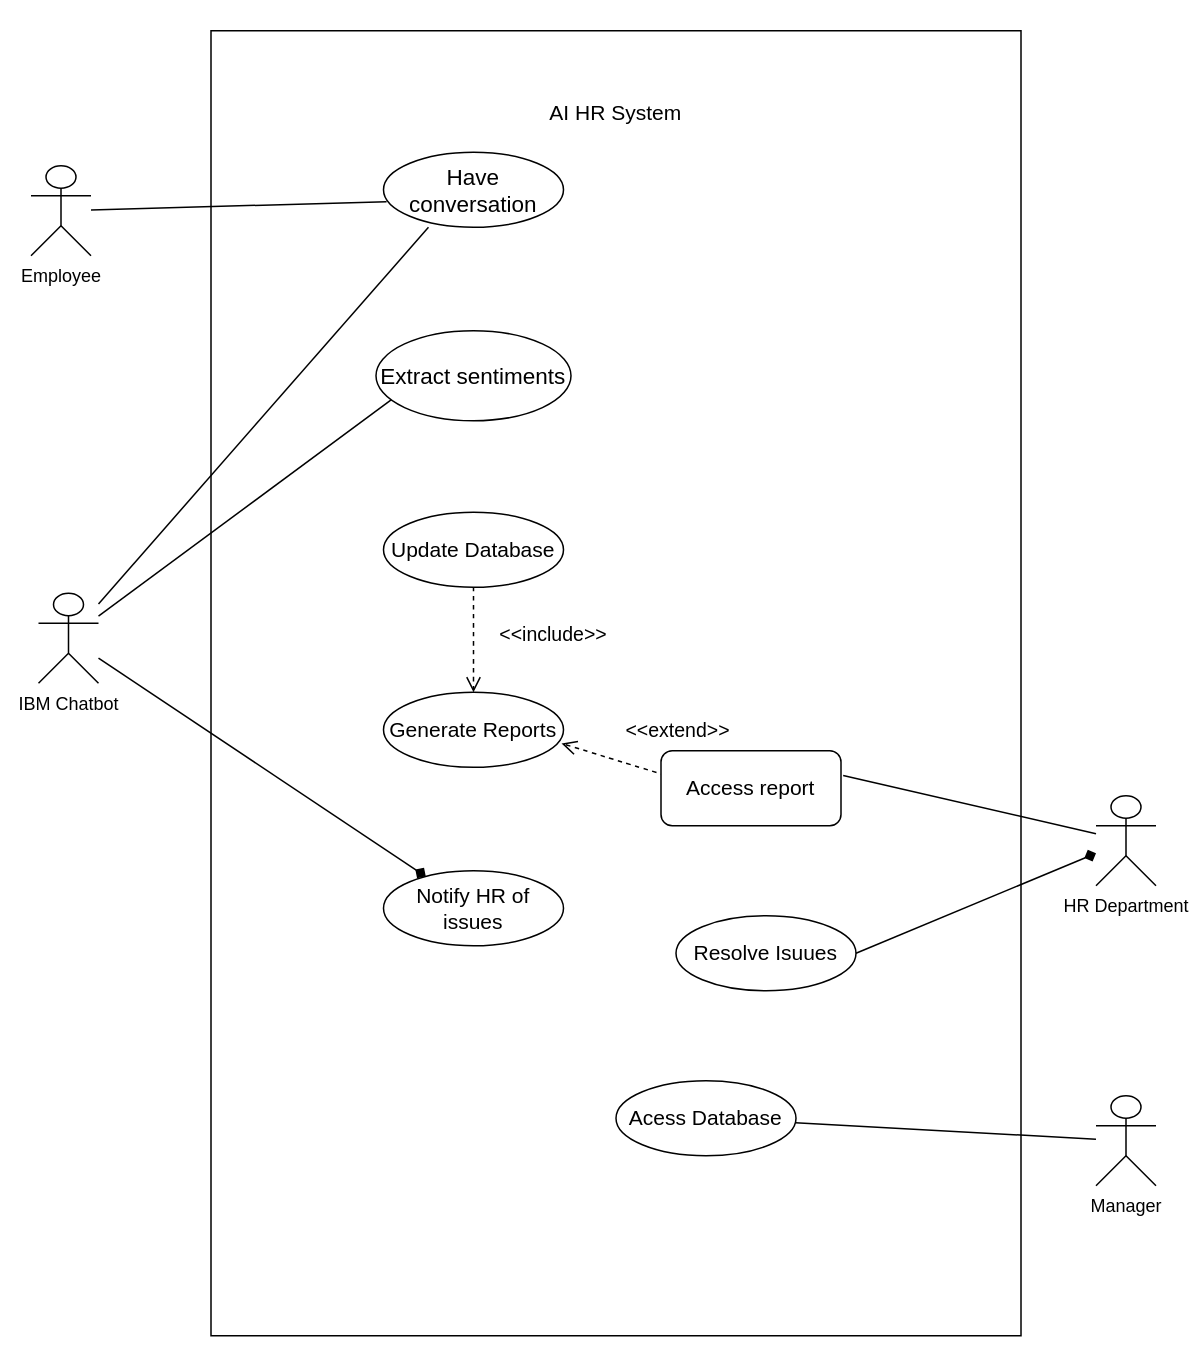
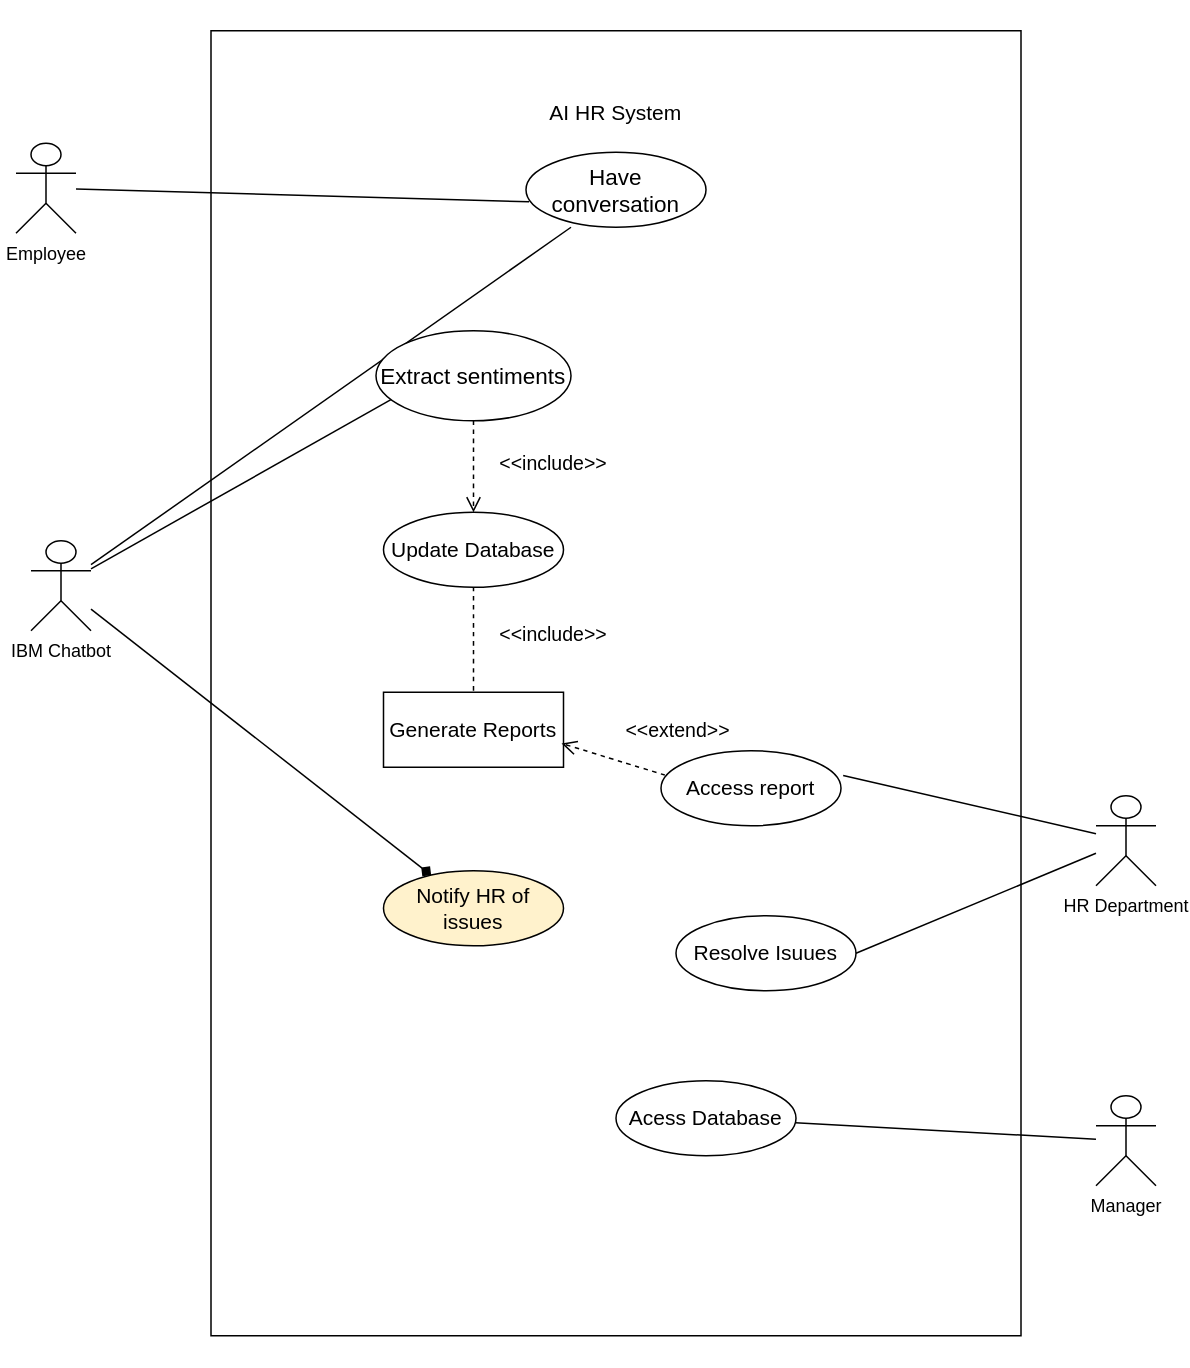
node "Have conversation": moved (473, 190) -> (616, 190)
node "Employee": moved (61, 211) -> (46, 188)
edge "Extract sentiments" -> "Update Database": added, label "<<include>>"
node "IBM Chatbot": moved (68, 638) -> (61, 586)
edge "Update Database" -> "Generate Reports": arrowhead open -> none
node "Generate Reports": shape ellipse -> rectangle
node "Access report": shape rounded rectangle -> ellipse
edge "Resolve Isuues" -> "HR Department": arrowhead diamond -> none
node "Notify HR of issues": fillcolor #ffffff -> #fff2cc
